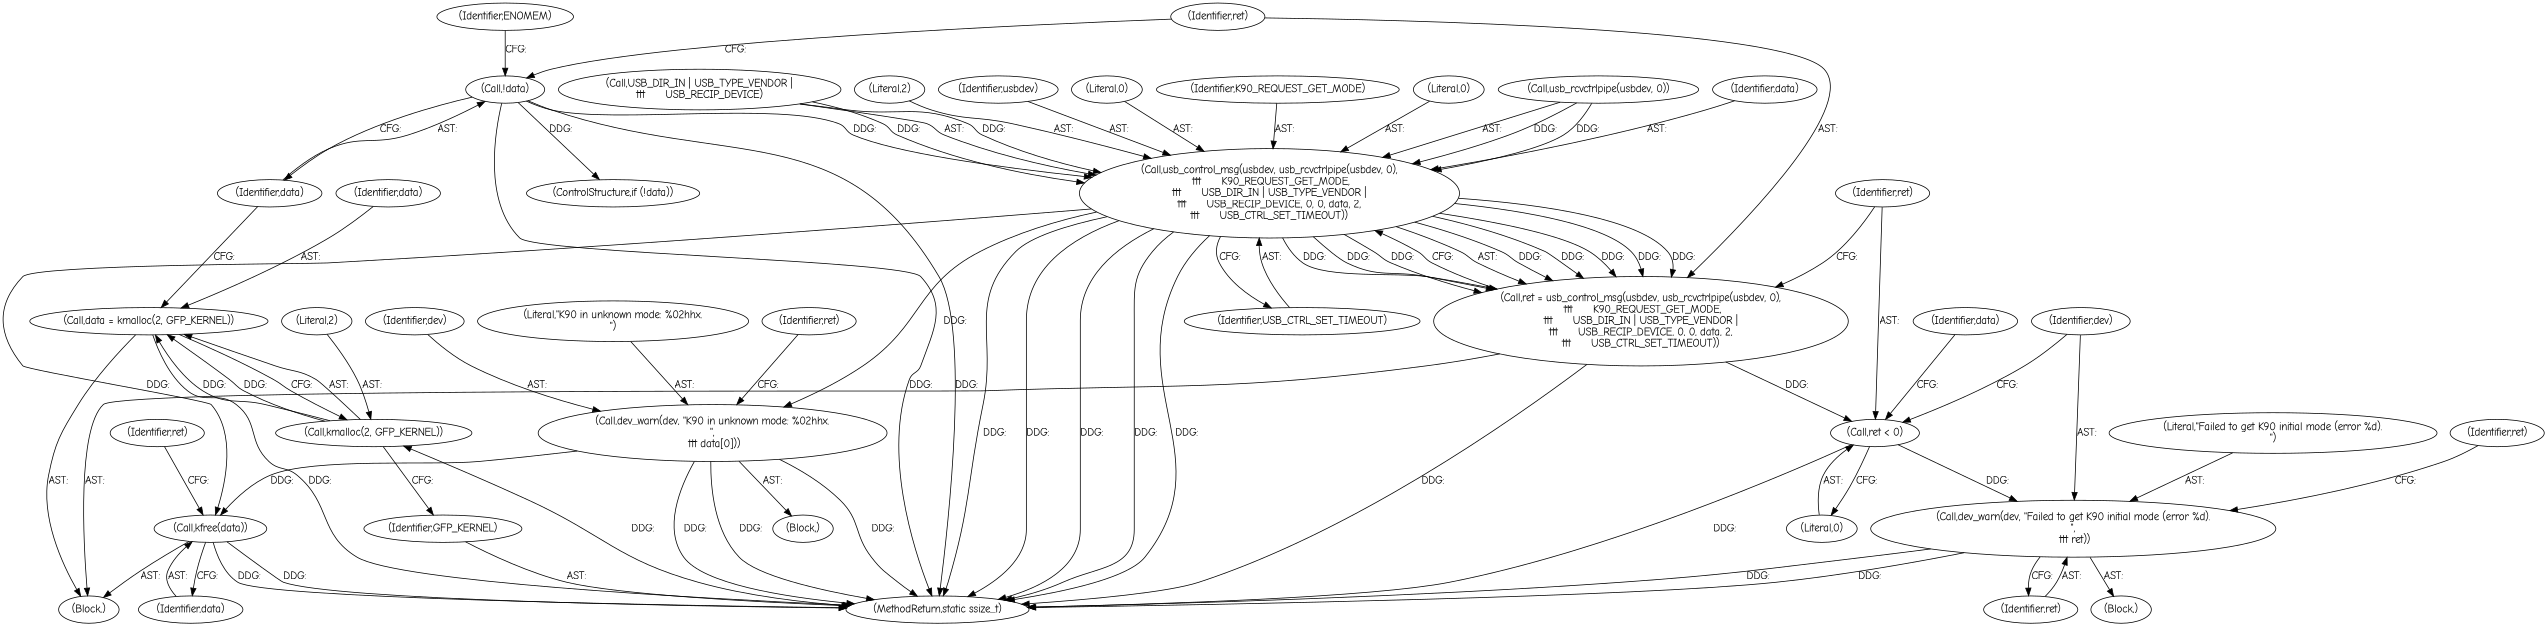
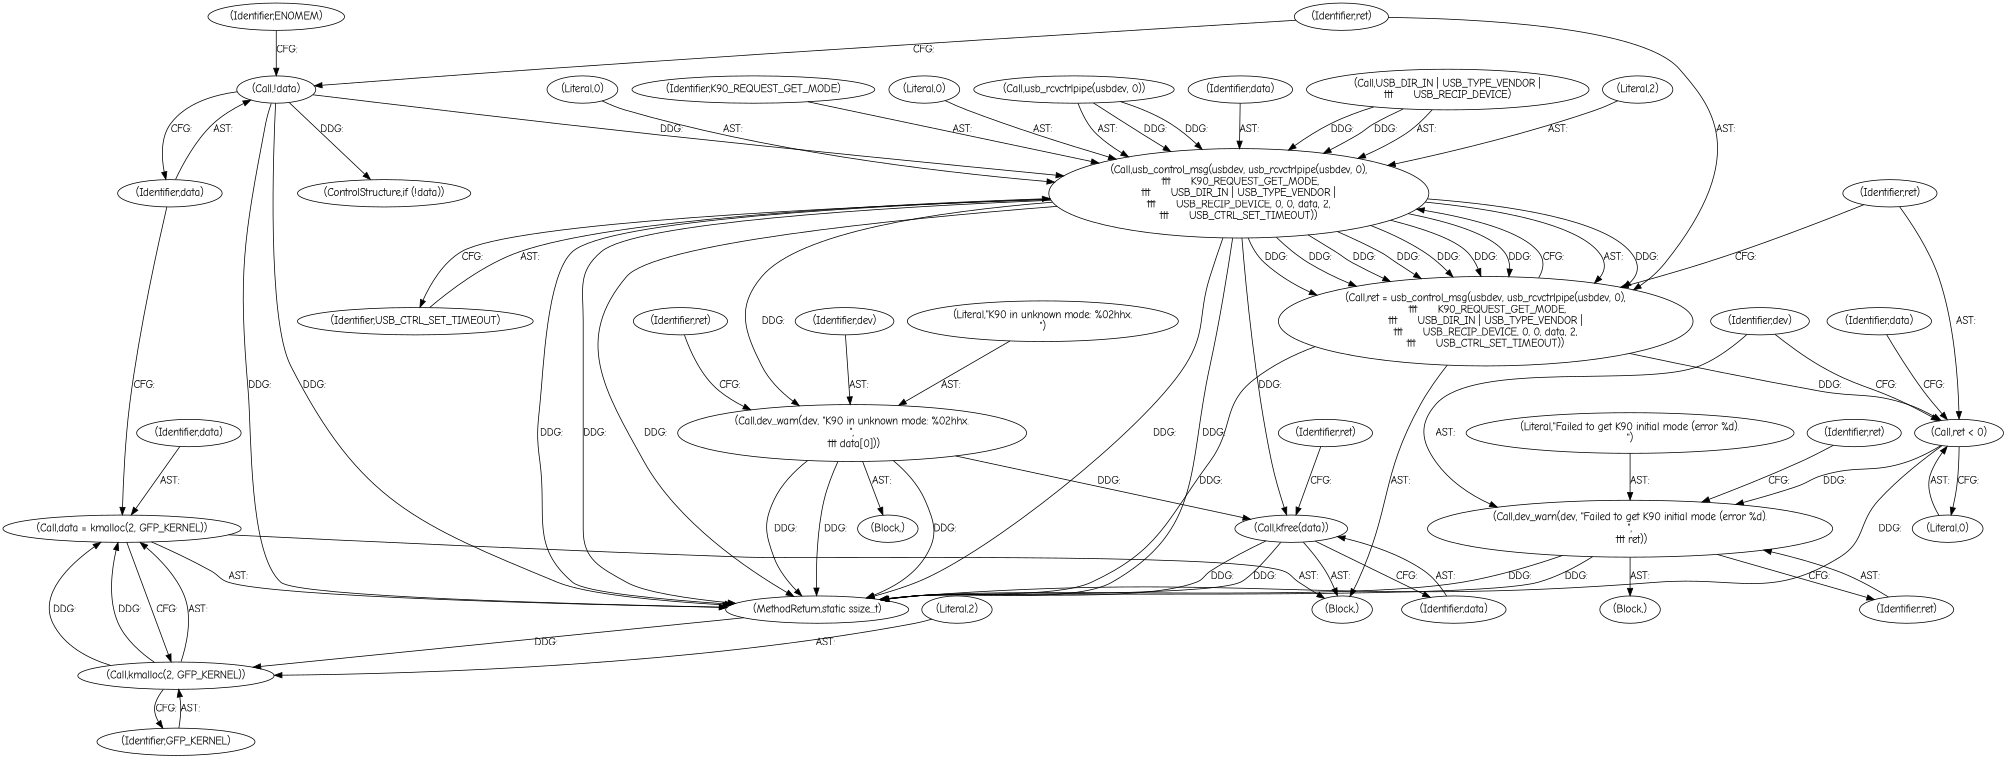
node "(Identifier,usbdev)": removed
edge "(Call,data = kmalloc(2, GFP_KERNEL))" -> "(MethodReturn,static ssize_t)": label "DDG: " -> "AST: "
edge "(Identifier,GFP_KERNEL)" -> "(MethodReturn,static ssize_t)": now "(Identifier,GFP_KERNEL)" -> "(Call,kmalloc(2, GFP_KERNEL))"
